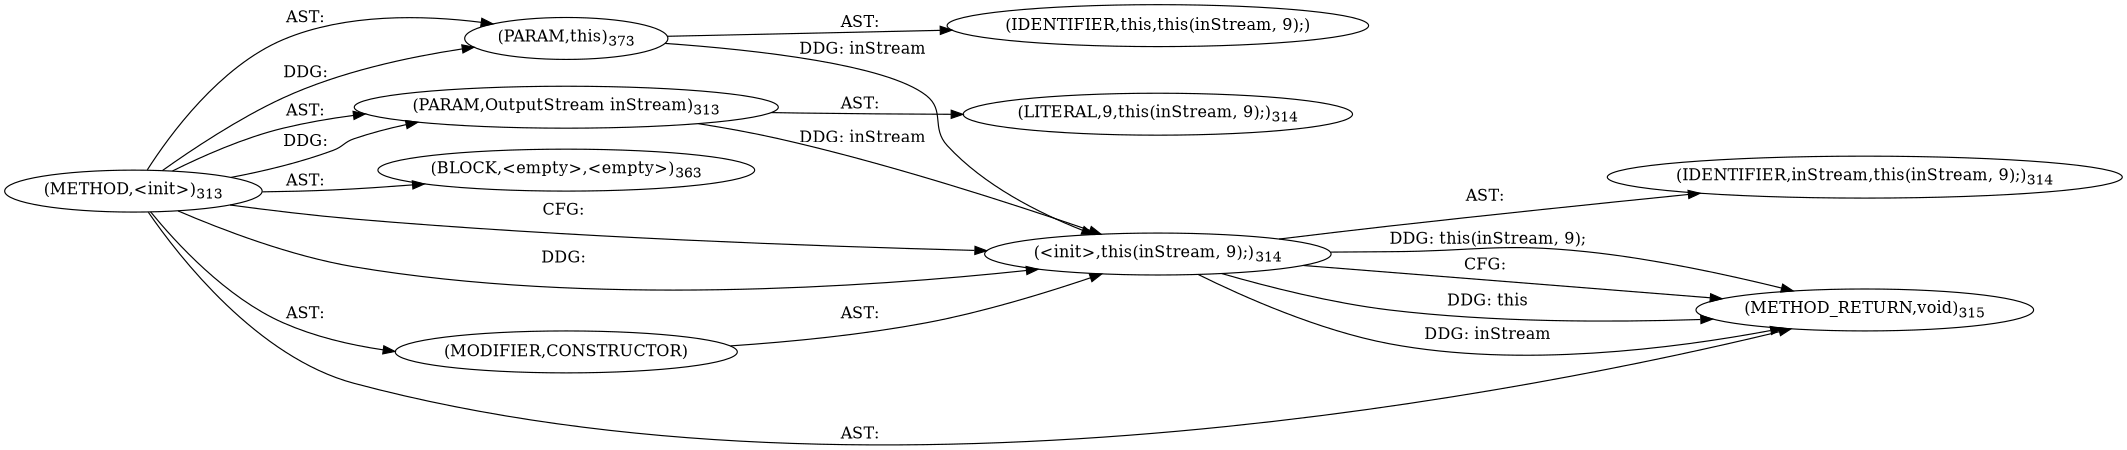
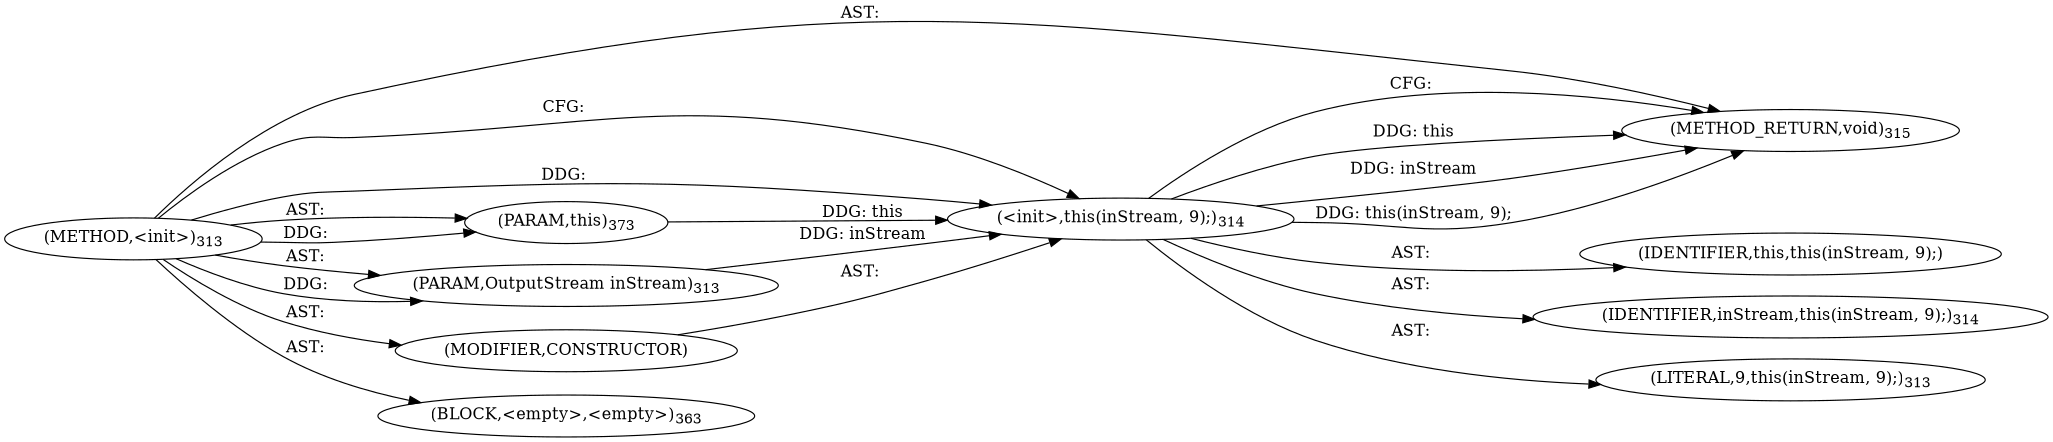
edge "(PARAM,this)" -> "(IDENTIFIER,this,this(inStream, 9);)": now "(<init>,this(inStream, 9);)" -> "(IDENTIFIER,this,this(inStream, 9);)"
edge "(PARAM,this)" -> "(<init>,this(inStream, 9);)": label "DDG: inStream" -> "DDG: this"
node "(LITERAL,9,this(inStream, 9);)": text "314" -> "313"
edge "(PARAM,OutputStream inStream)" -> "(LITERAL,9,this(inStream, 9);)": now "(<init>,this(inStream, 9);)" -> "(LITERAL,9,this(inStream, 9);)"
